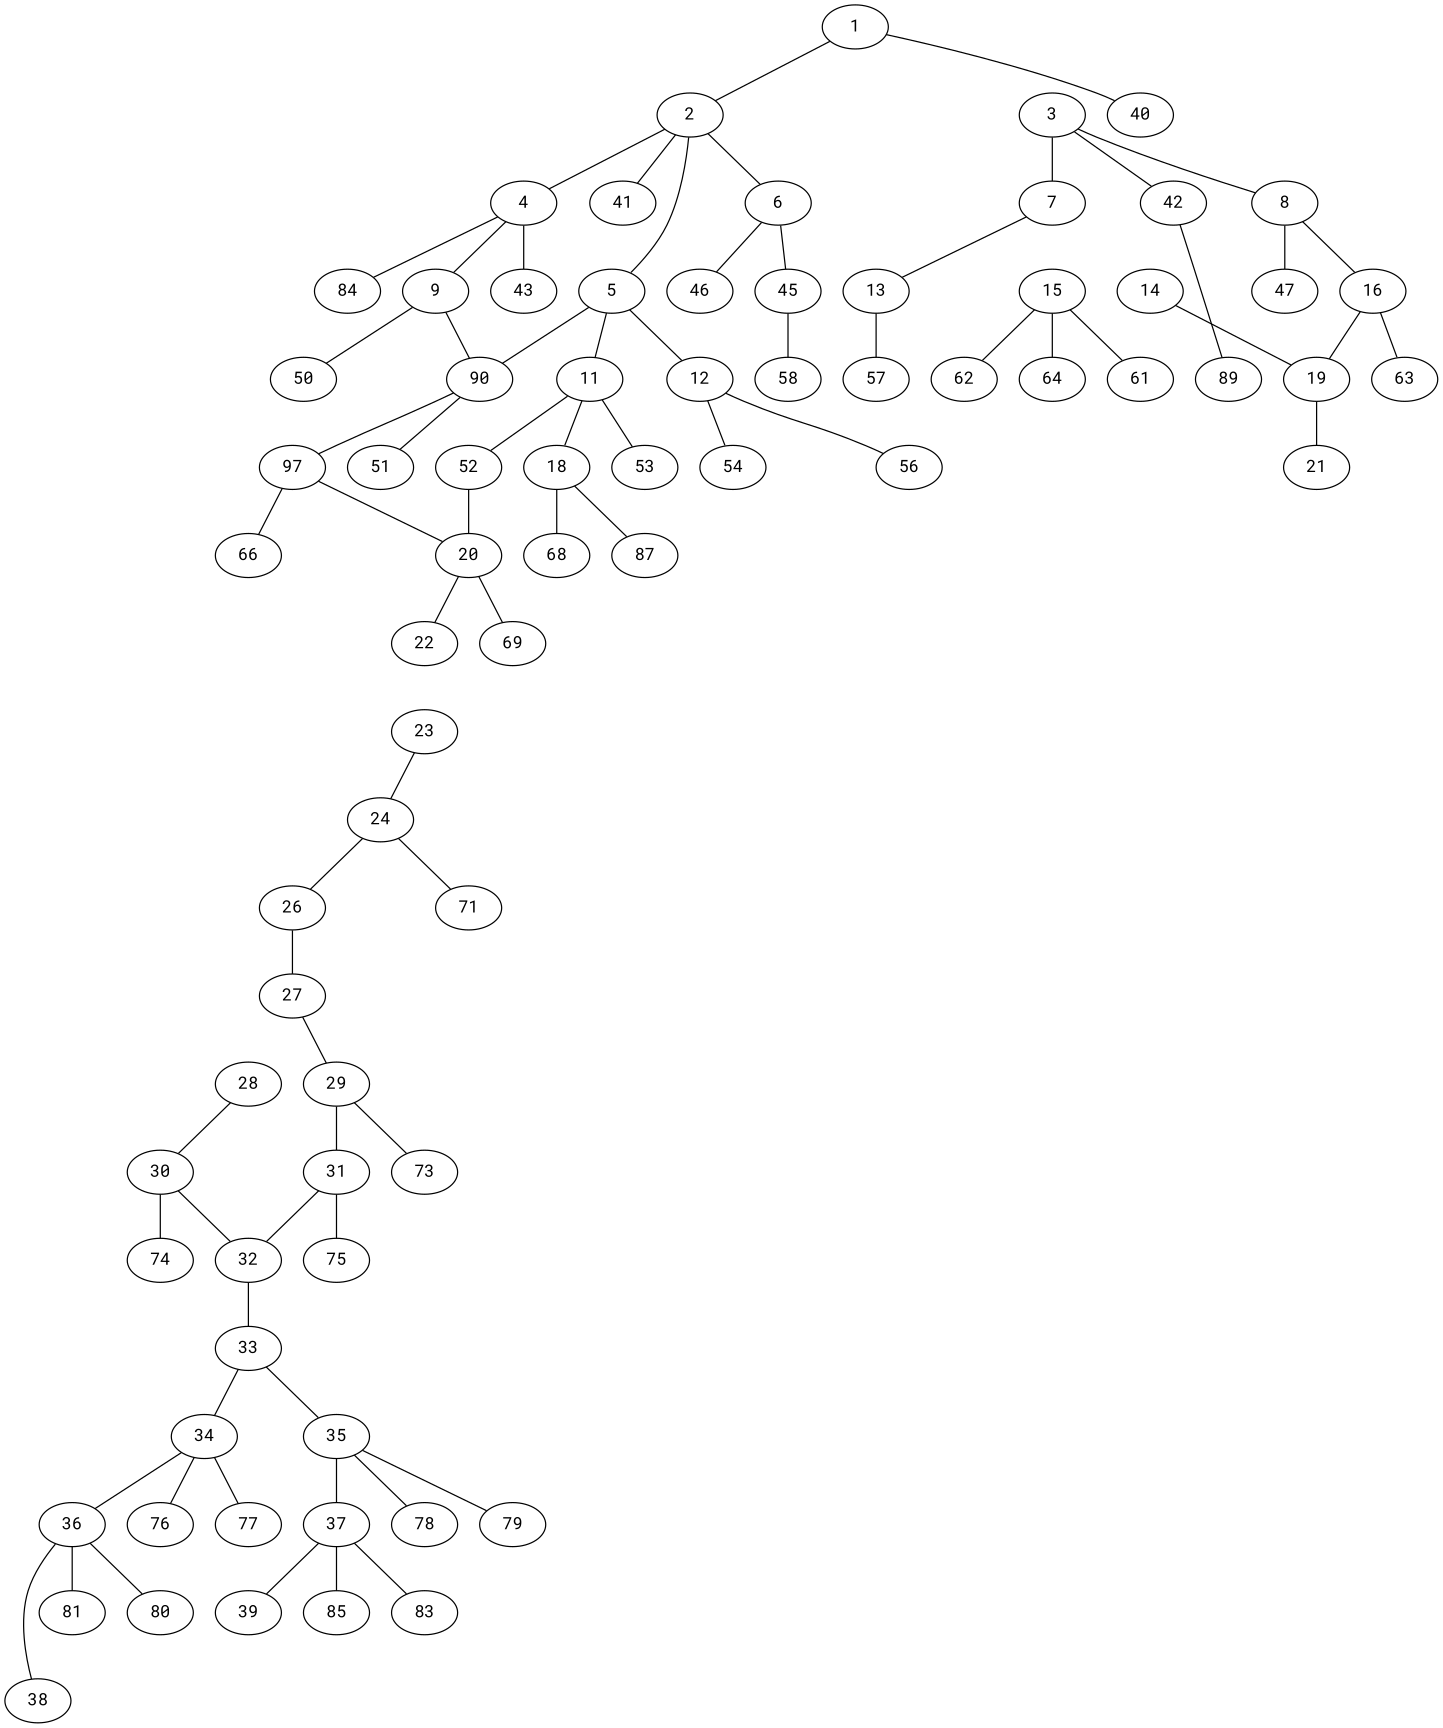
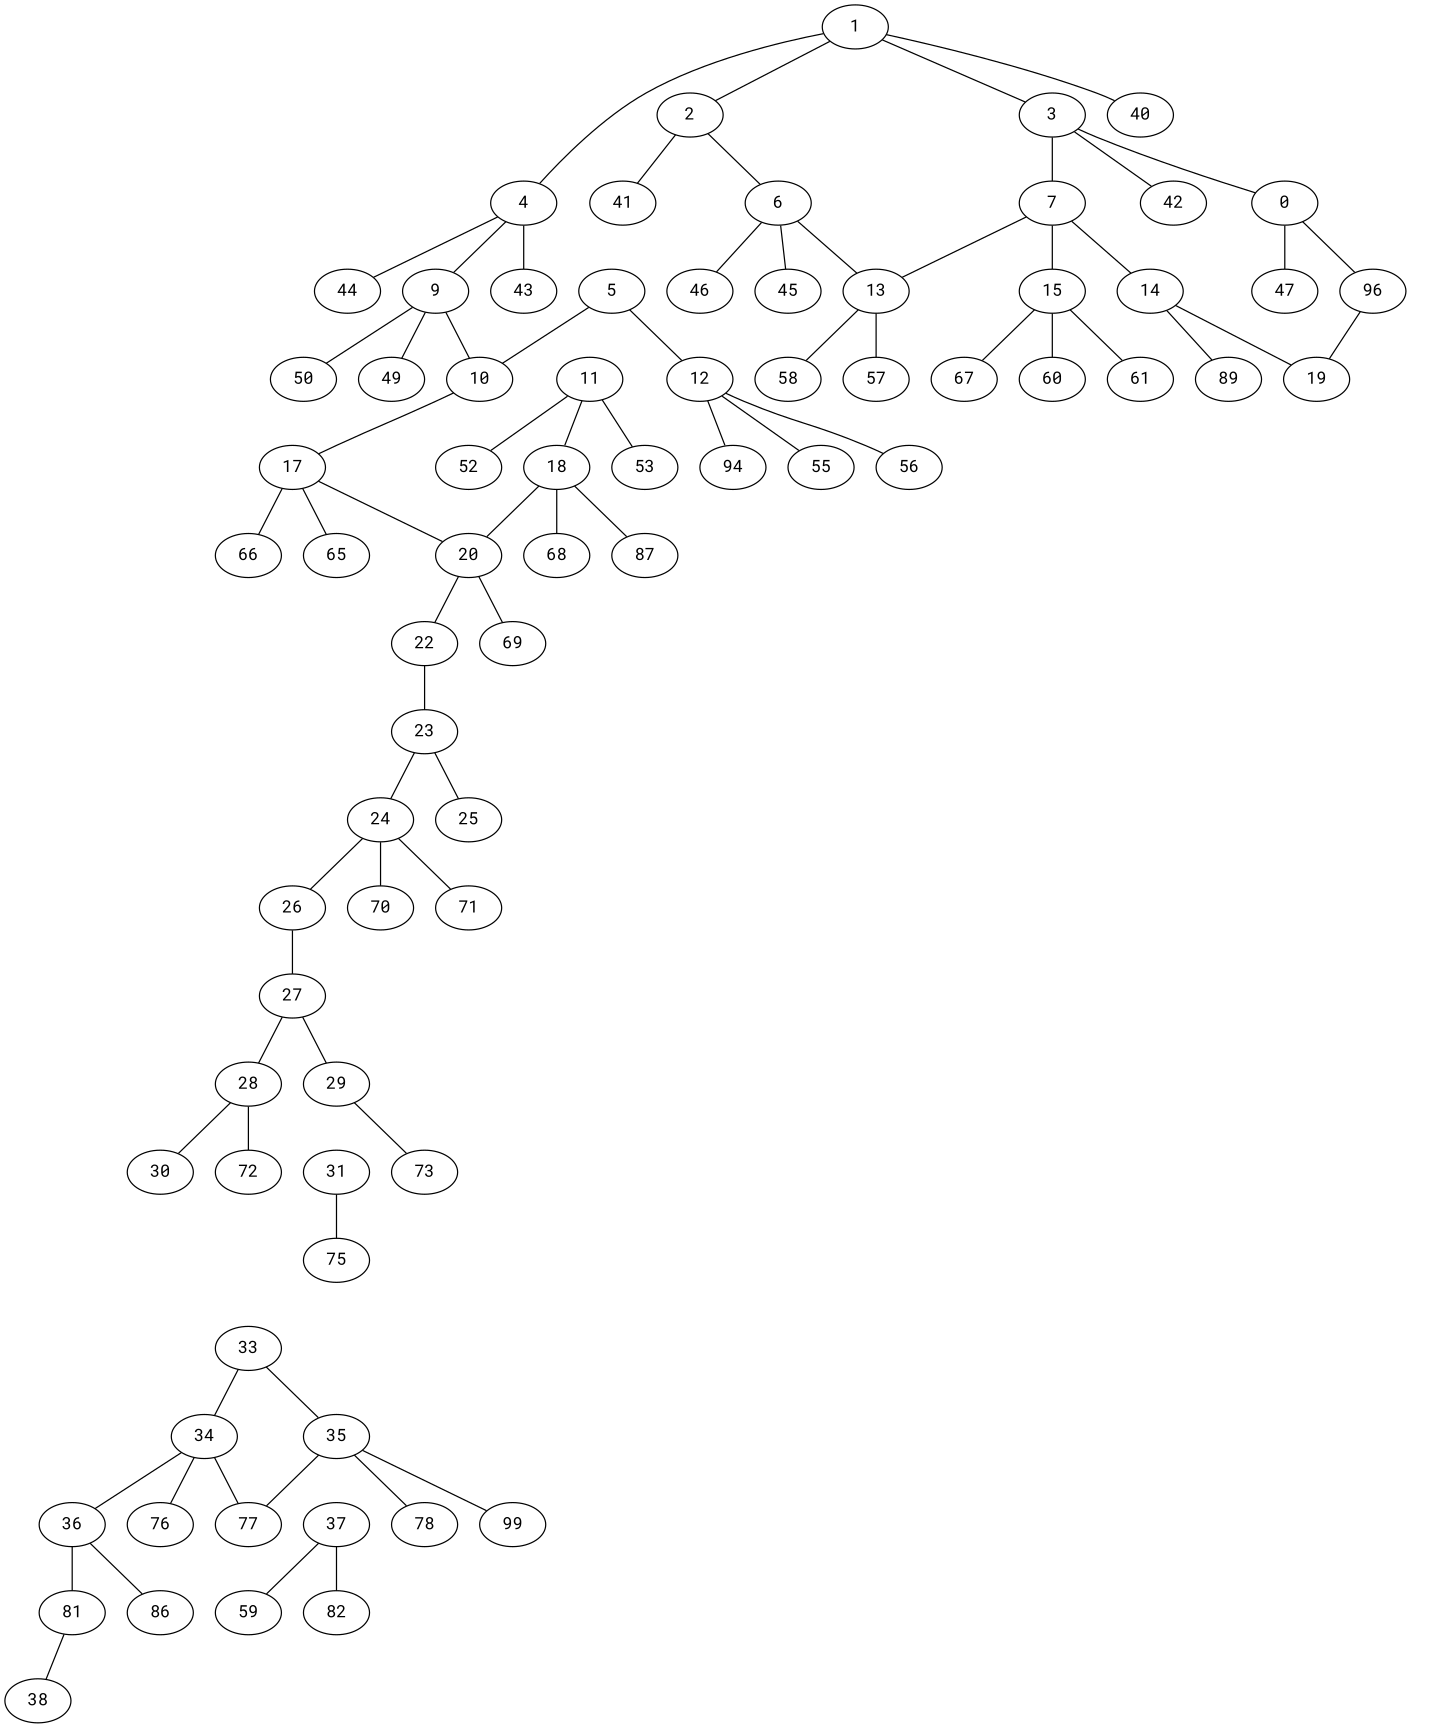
edge "1" -- "3": added
edge "2" -- "4": now "1" -- "4"
node "8": label "8" -> "0"
edge "2" -- "5": removed
edge "6" -- "13": added
edge "7" -- "15": added
edge "7" -- "14": added
node "84": label "84" -> "44"
edge "42" -- "89": now "14" -- "89"
node "16": label "16" -> "96"
edge "5" -- "11": removed
edge "45" -- "58": now "13" -- "58"
node "49": added
node "90": label "90" -> "10"
node "62": label "62" -> "67"
node "64": label "64" -> "60"
node "63": removed
node "97": label "97" -> "17"
node "51": removed
node "54": label "54" -> "94"
node "55": added
node "21": removed
edge "52" -- "20": now "18" -- "20"
node "65": added
edge "22" -- "23": added
node "25": added
node "70": added
edge "27" -- "28": added
edge "29" -- "31": removed
node "72": added
node "74": removed
node "32": removed
edge "35" -- "37": now "35" -- "77"
node "79": label "79" -> "99"
edge "36" -- "38": now "81" -- "38"
node "80": label "80" -> "86"
node "39": label "39" -> "59"
node "85": label "85" -> "82"
node "83": removed
